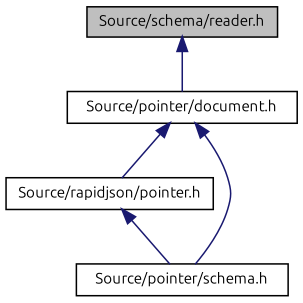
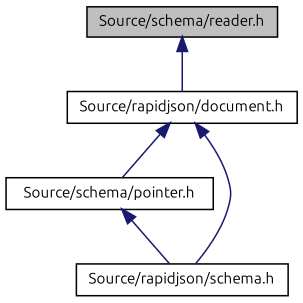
node "Source/pointer/document.h": label "Source/pointer/document.h" -> "Source/rapidjson/document.h"
node "Source/rapidjson/pointer.h": label "Source/rapidjson/pointer.h" -> "Source/schema/pointer.h"
node "Source/pointer/schema.h": label "Source/pointer/schema.h" -> "Source/rapidjson/schema.h"
